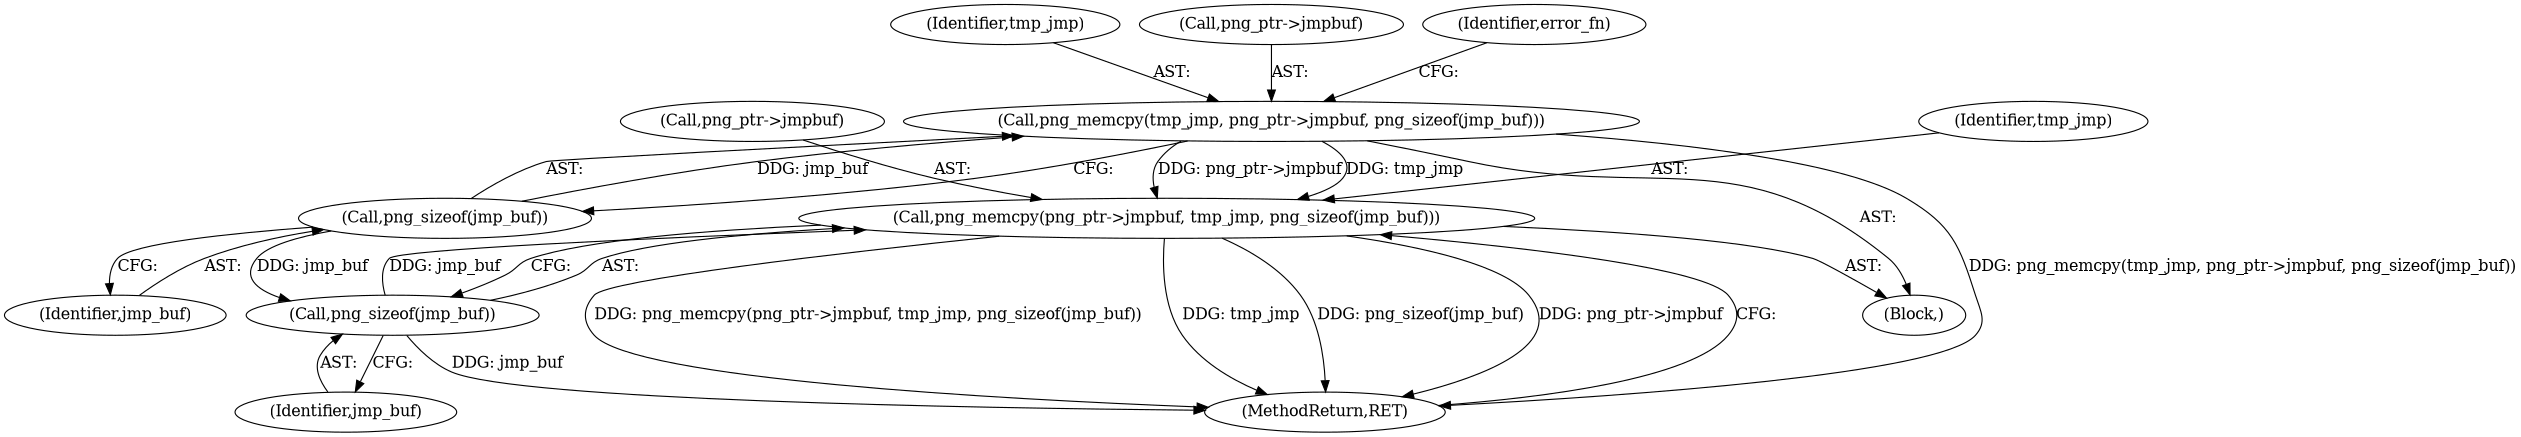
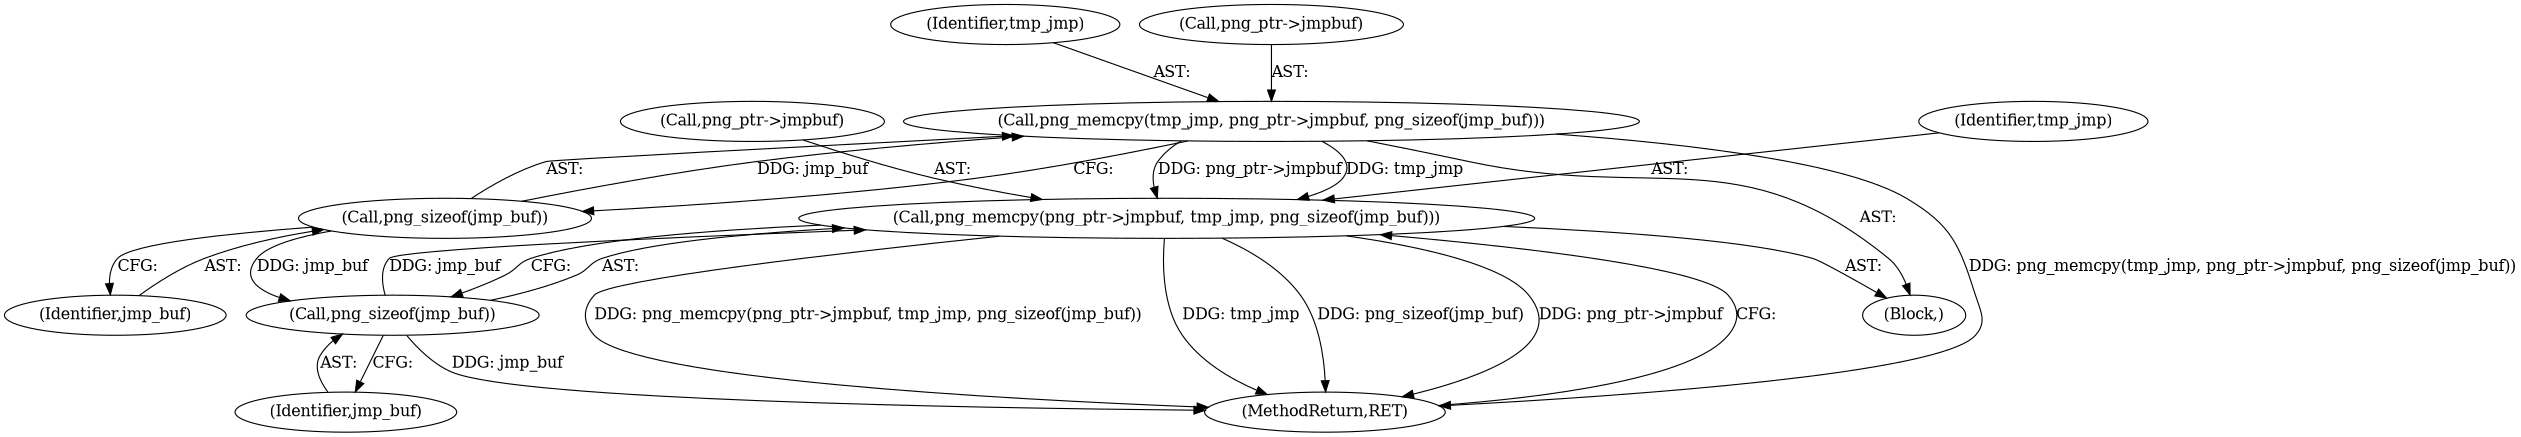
node "(Identifier,error_fn)": removed
